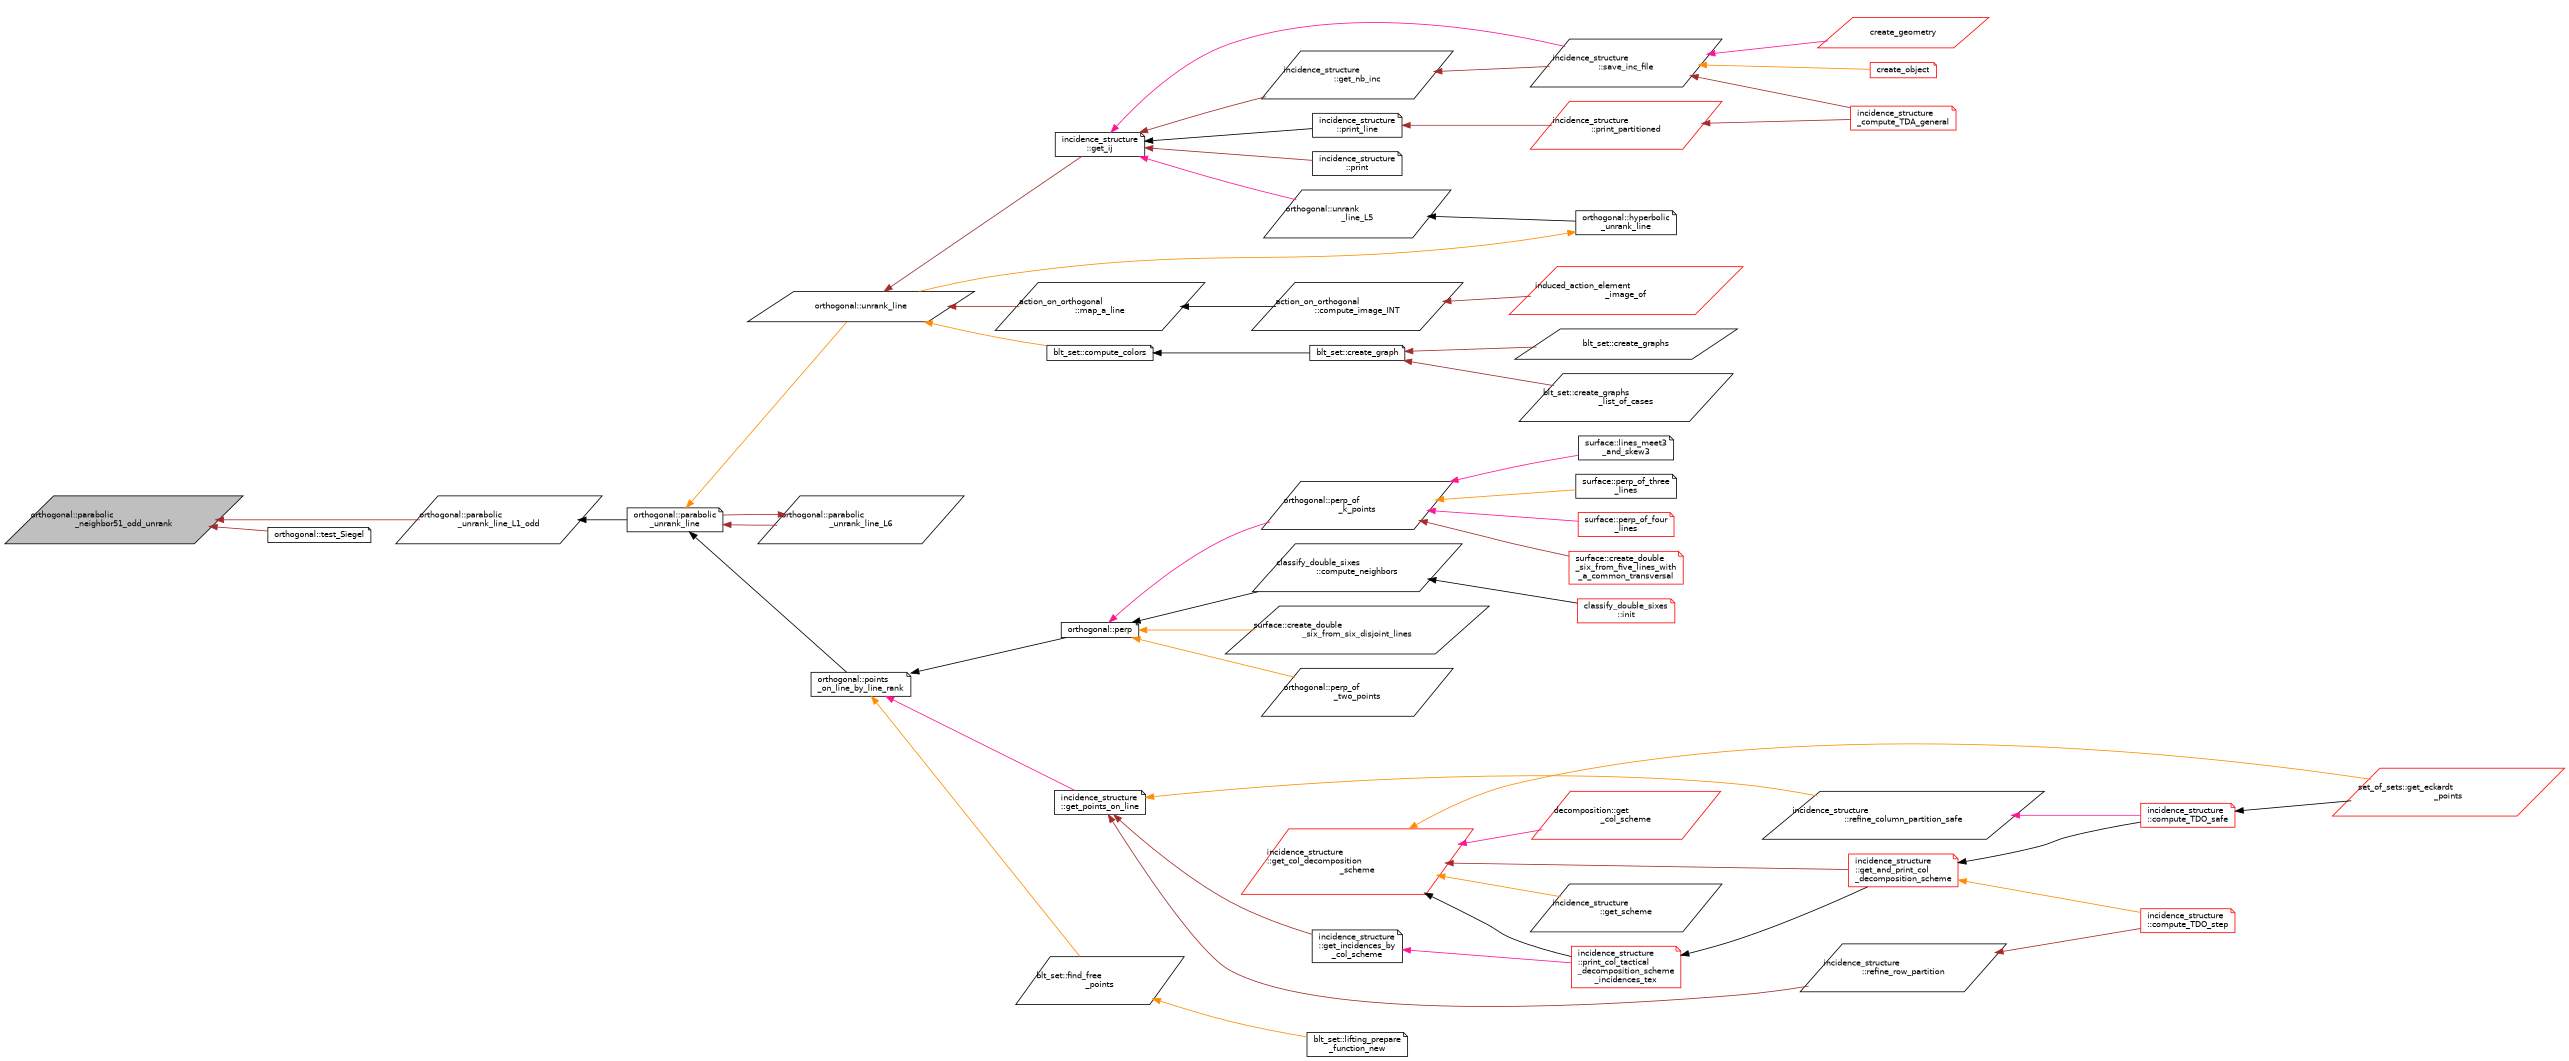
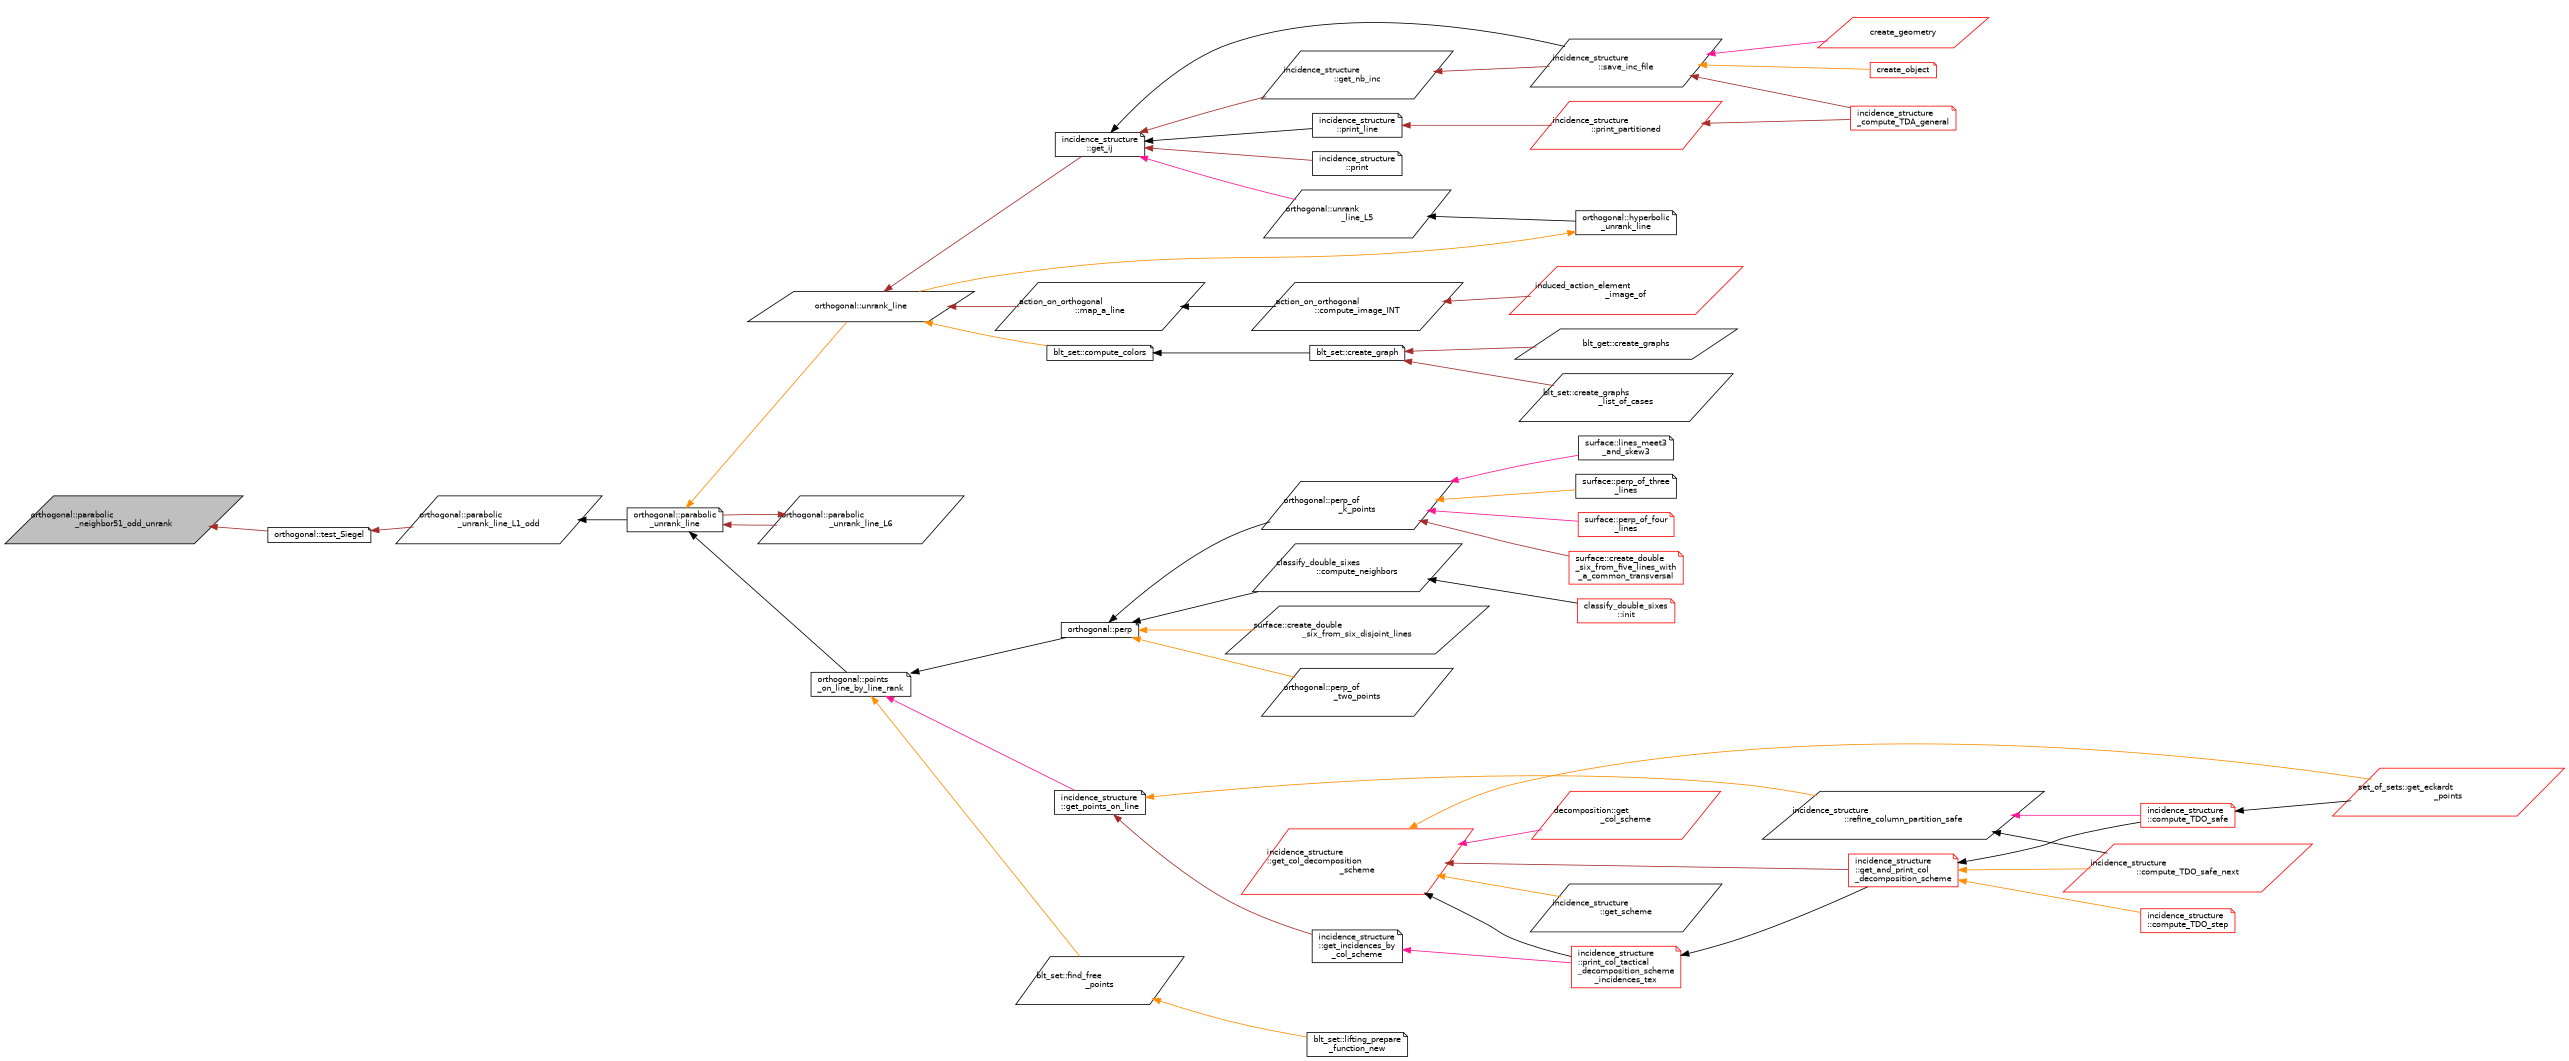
edge "incidence_structure ::save_inc_file" -> "incidence_structure ::get_ij": color deeppink -> black
node "blt_set::create_graphs": label "blt_set::create_graphs" -> "blt_get::create_graphs"
edge "orthogonal::parabolic _unrank_line_L1_odd" -> "orthogonal::parabolic _neighbor51_odd_unrank": now "orthogonal::parabolic _unrank_line_L1_odd" -> "orthogonal::test_Siegel"
edge "orthogonal::perp_of _k_points" -> "orthogonal::perp": color deeppink -> black
node "incidence_structure ::compute_TDO_safe_next": added
node "incidence_structure ::refine_row_partition": removed
